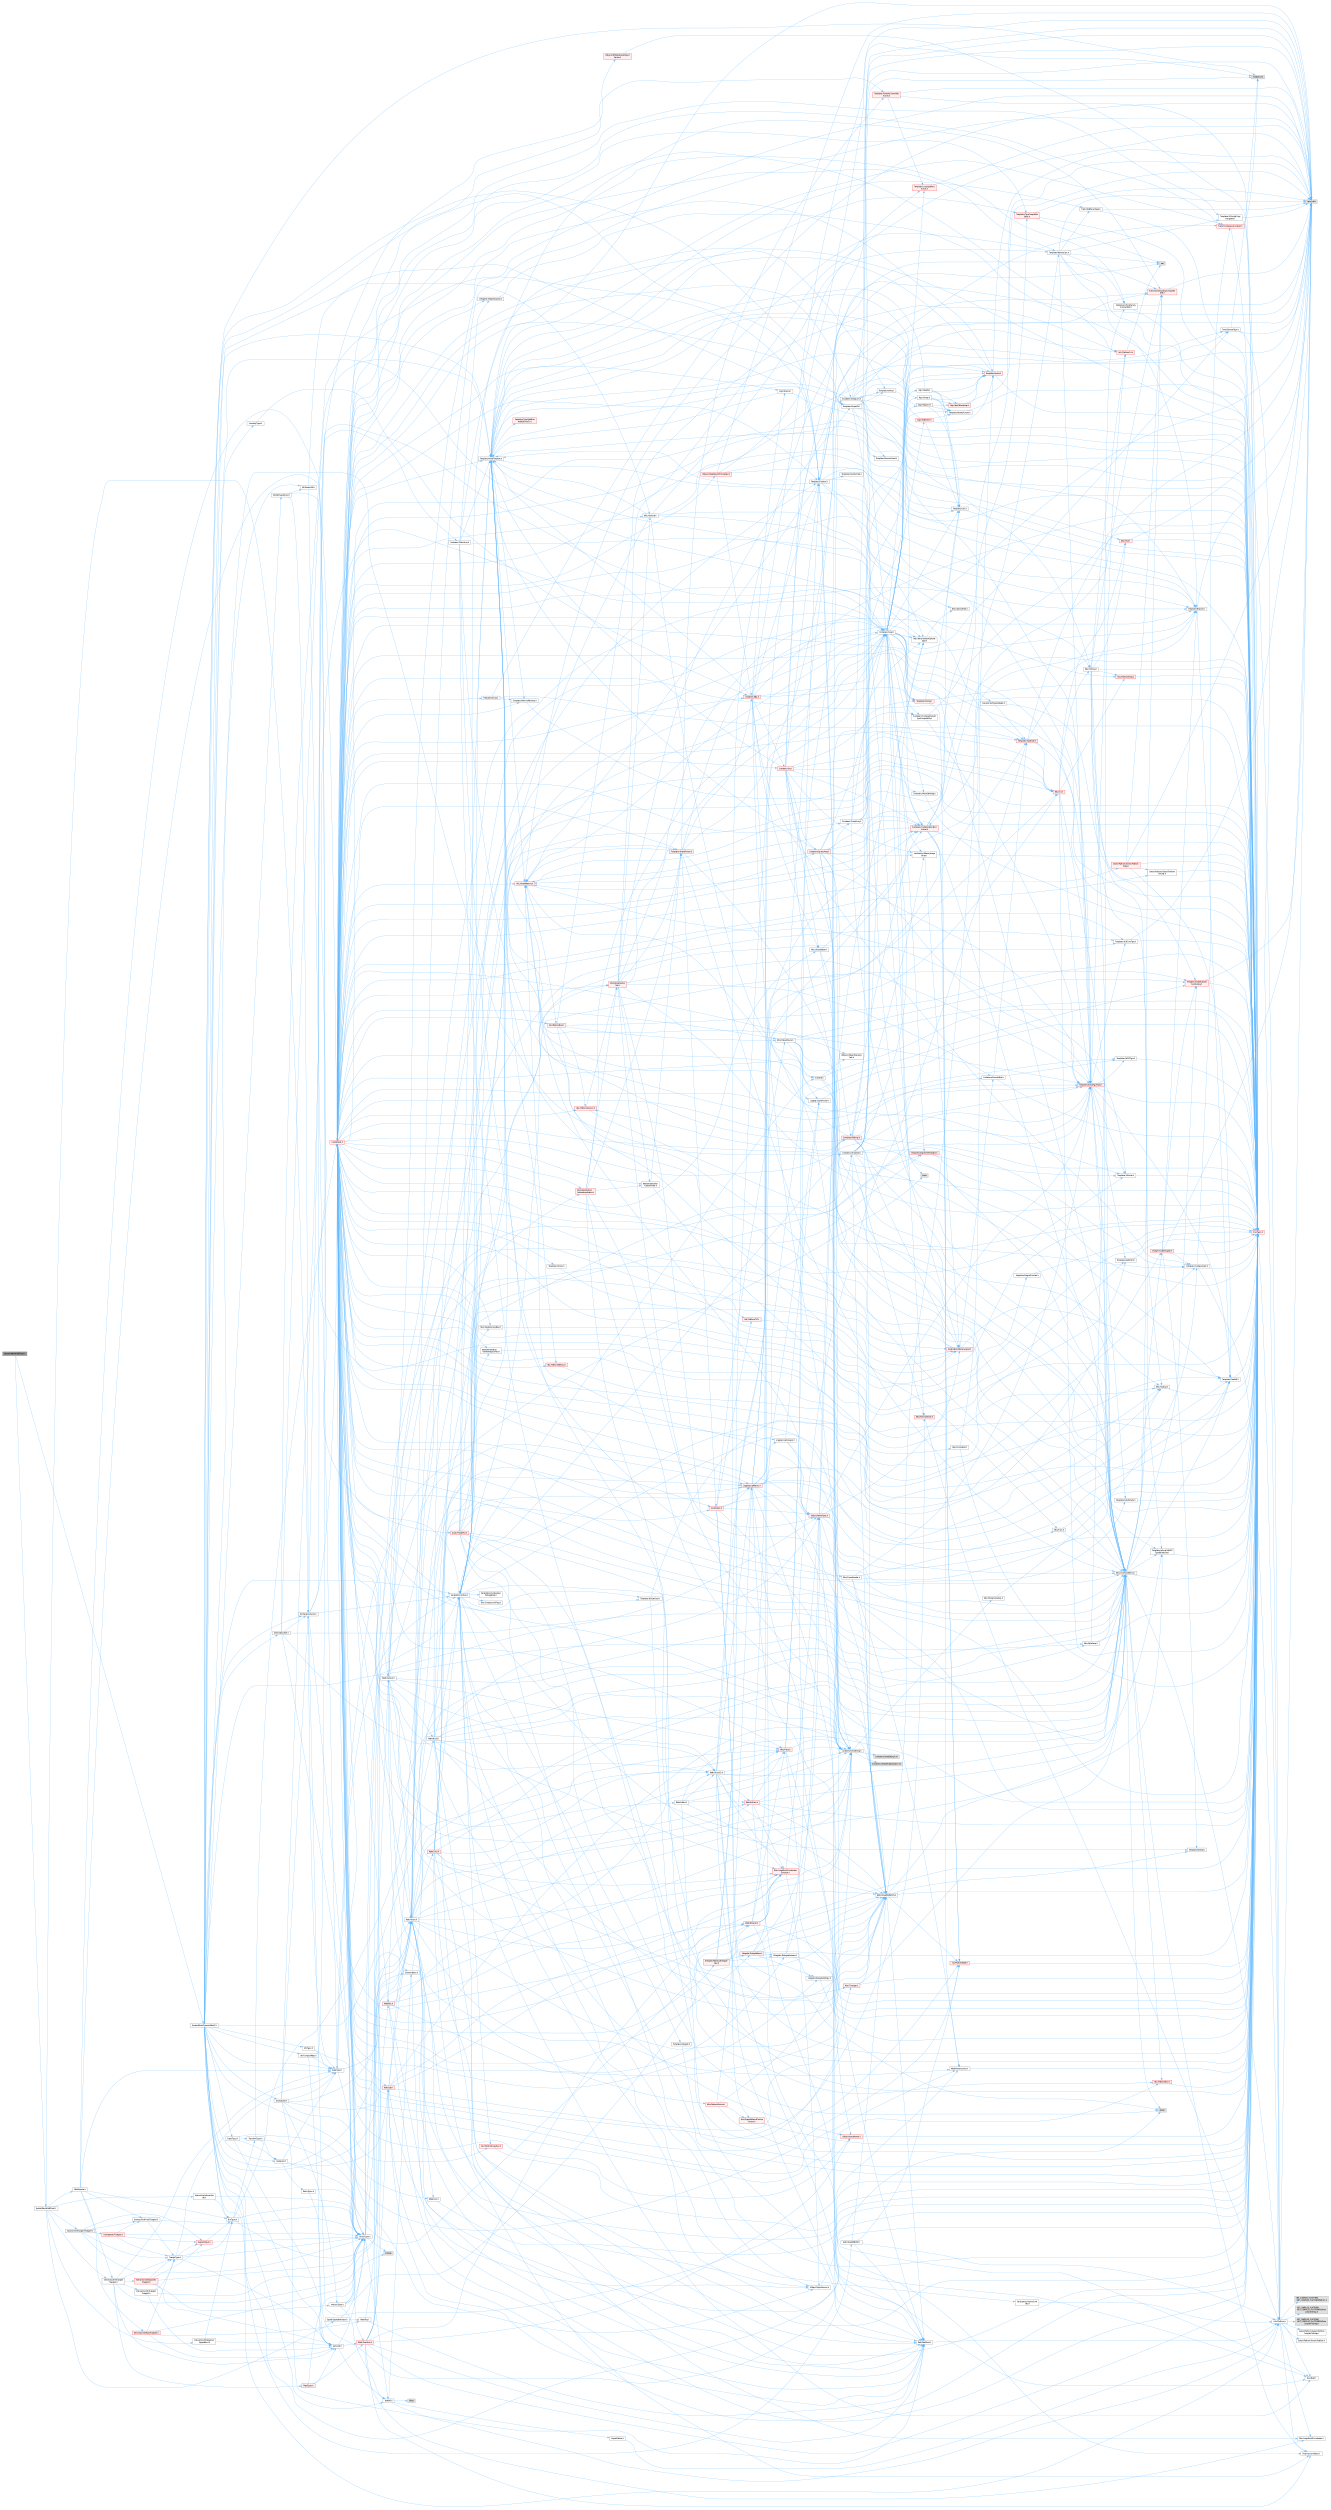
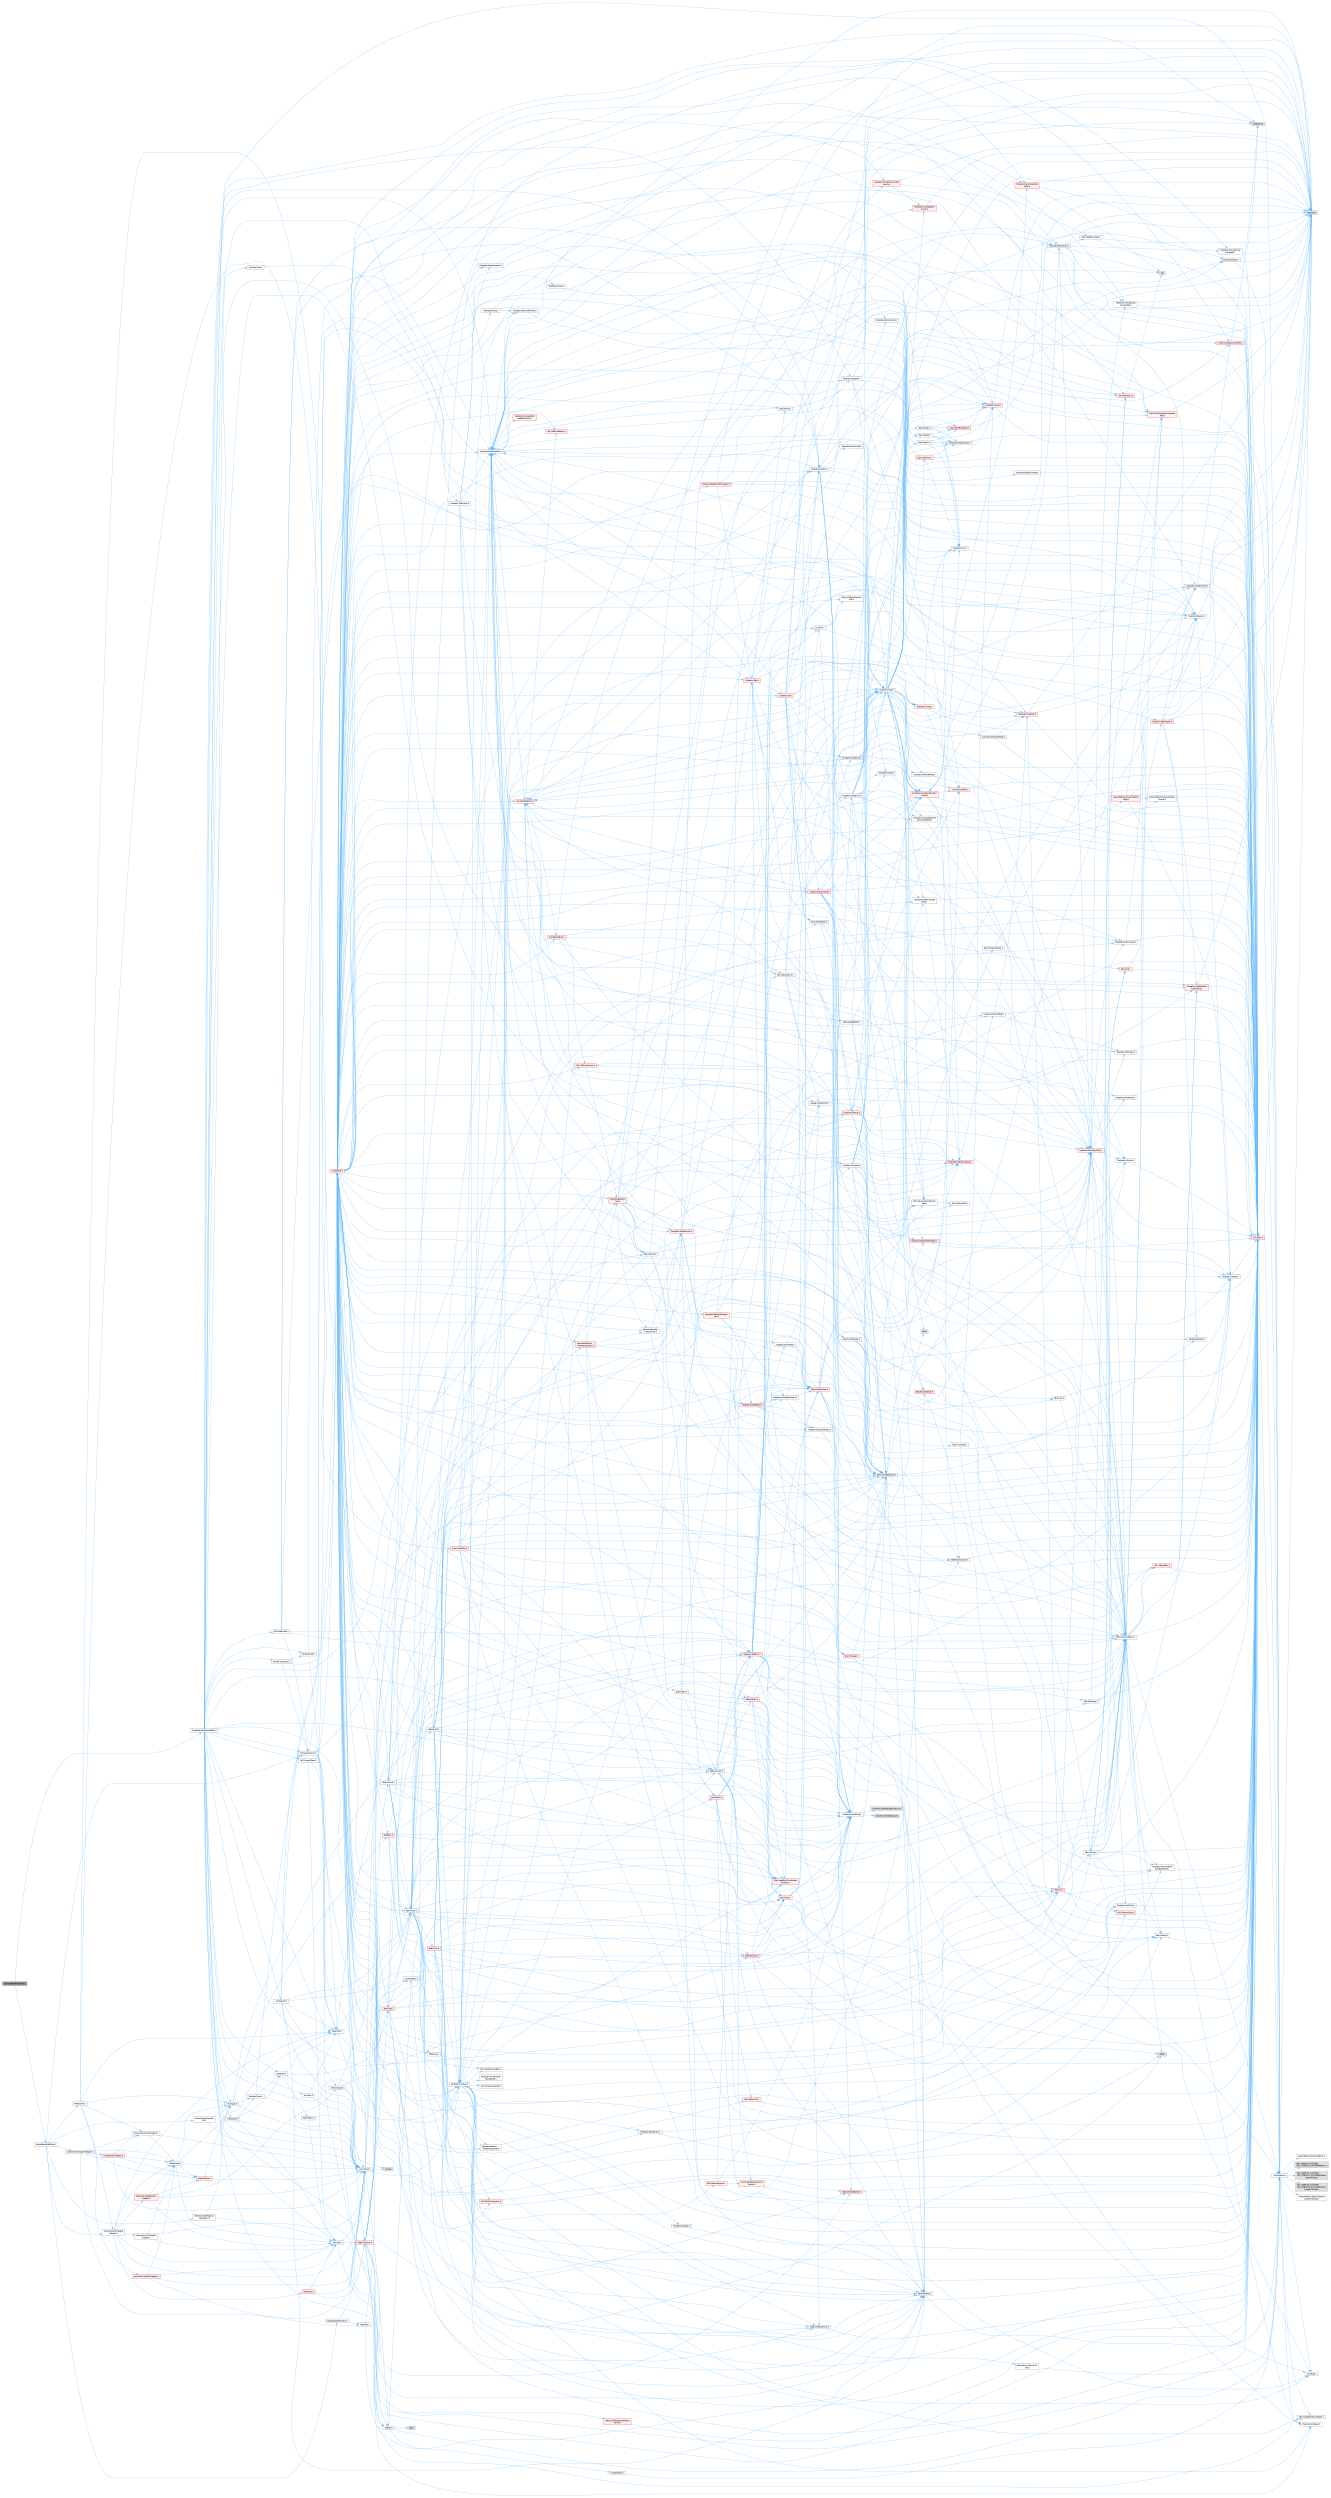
edge "Containers/Array.h" -> "Algo/Impl/BinaryHeap.h": added
